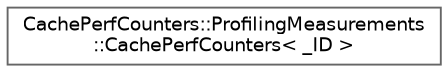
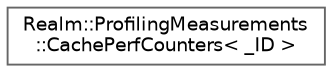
node "CachePerfCounters::ProfilingMeasurements ::CachePerfCounters< _ID >": label "CachePerfCounters::ProfilingMeasurements ::CachePerfCounters< _ID >" -> "Realm::ProfilingMeasurements ::CachePerfCounters< _ID >"
